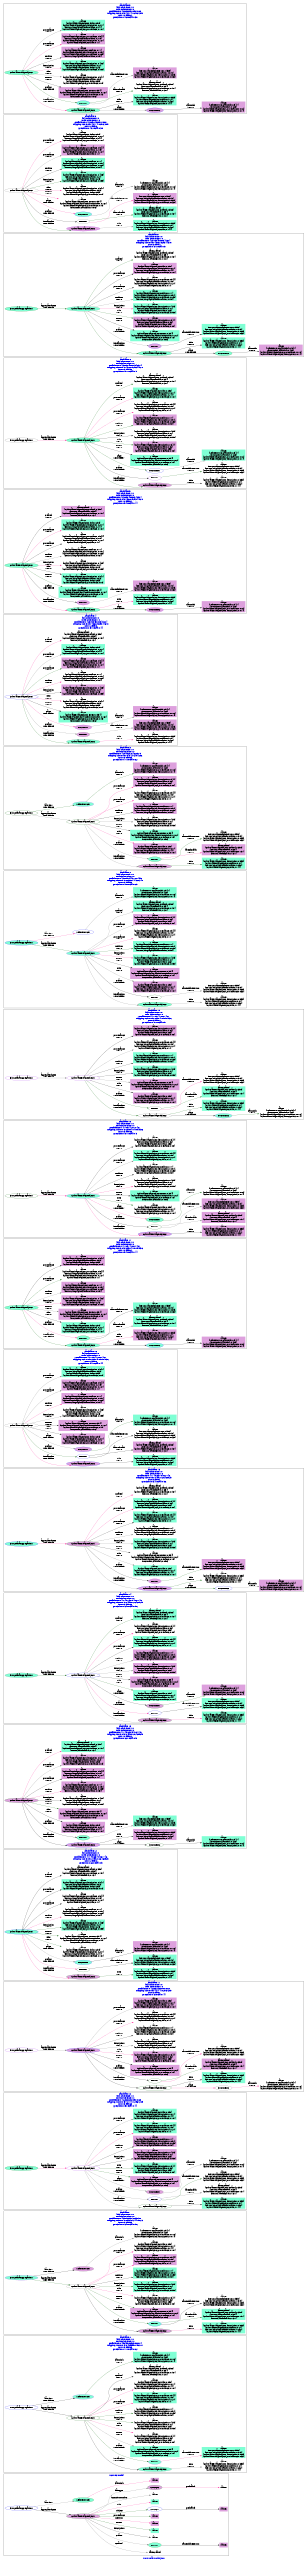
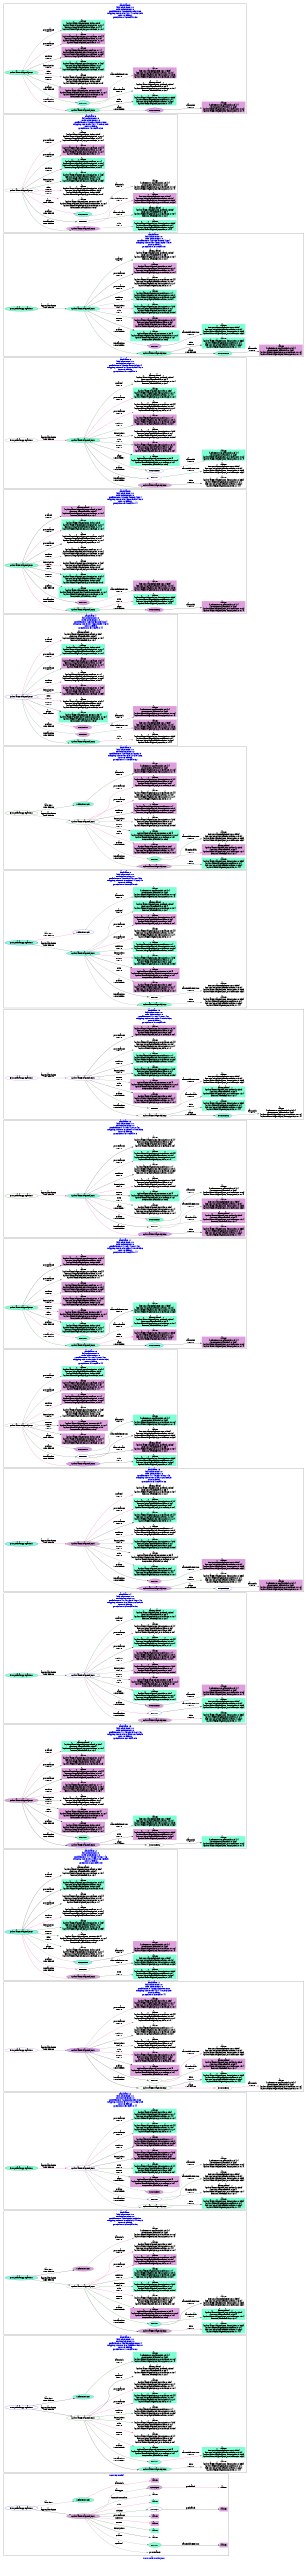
node "dateCreated": label "dateCreated" -> "provenance"
